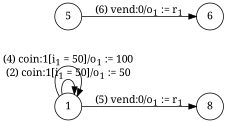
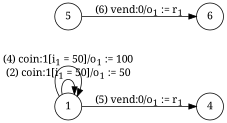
node "8": label "8" -> "4"
